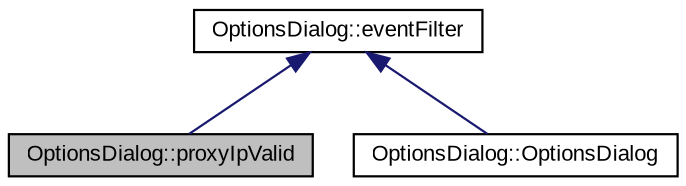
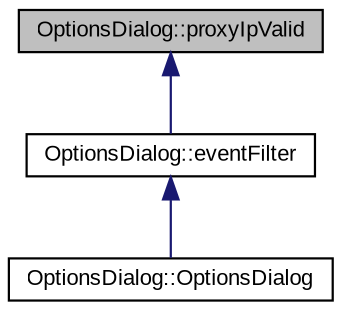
edge "OptionsDialog::proxyIpValid" -> "OptionsDialog::eventFilter": reversed
